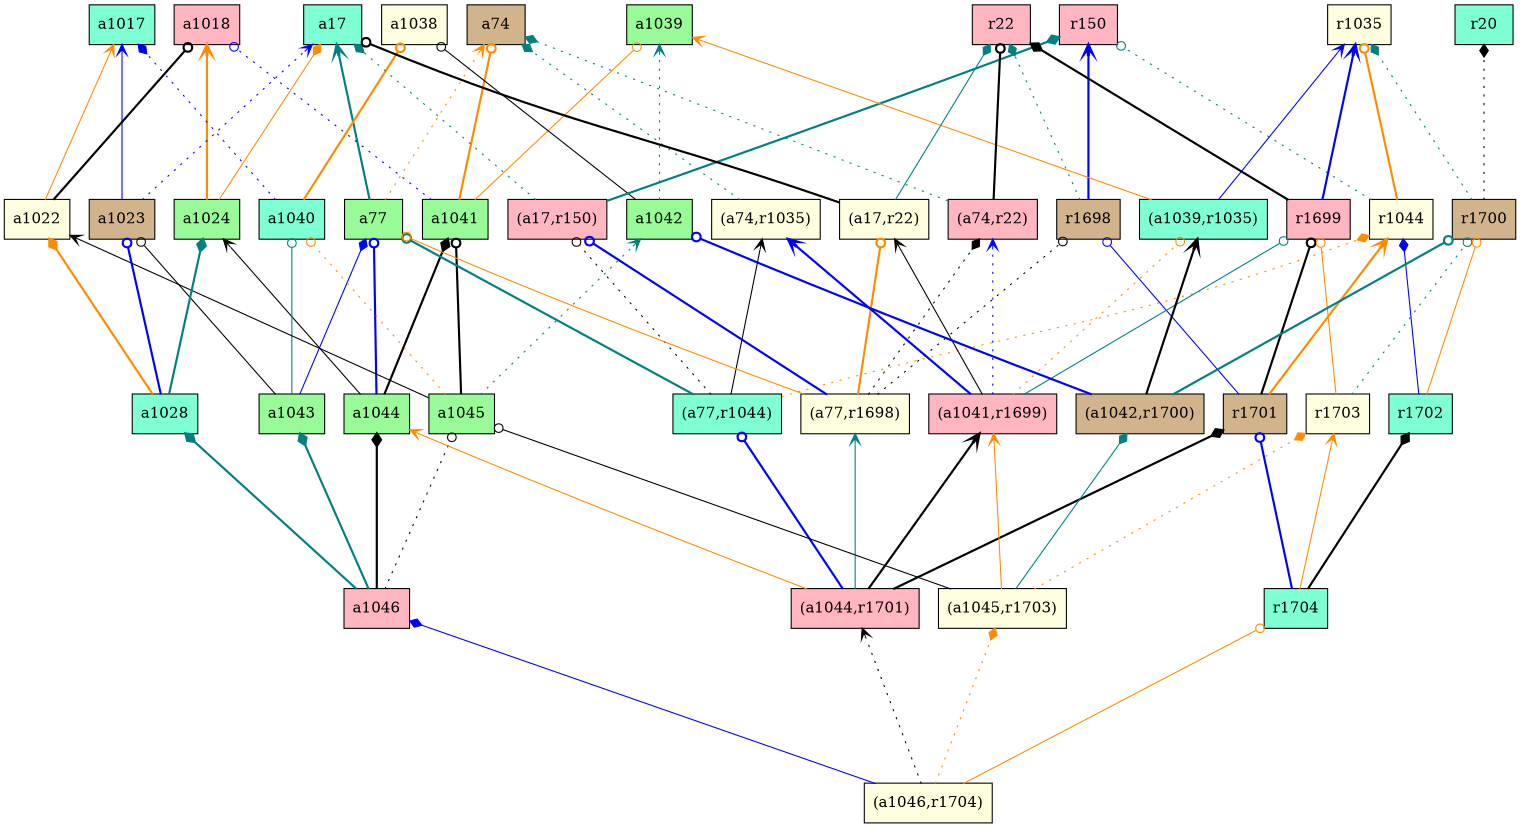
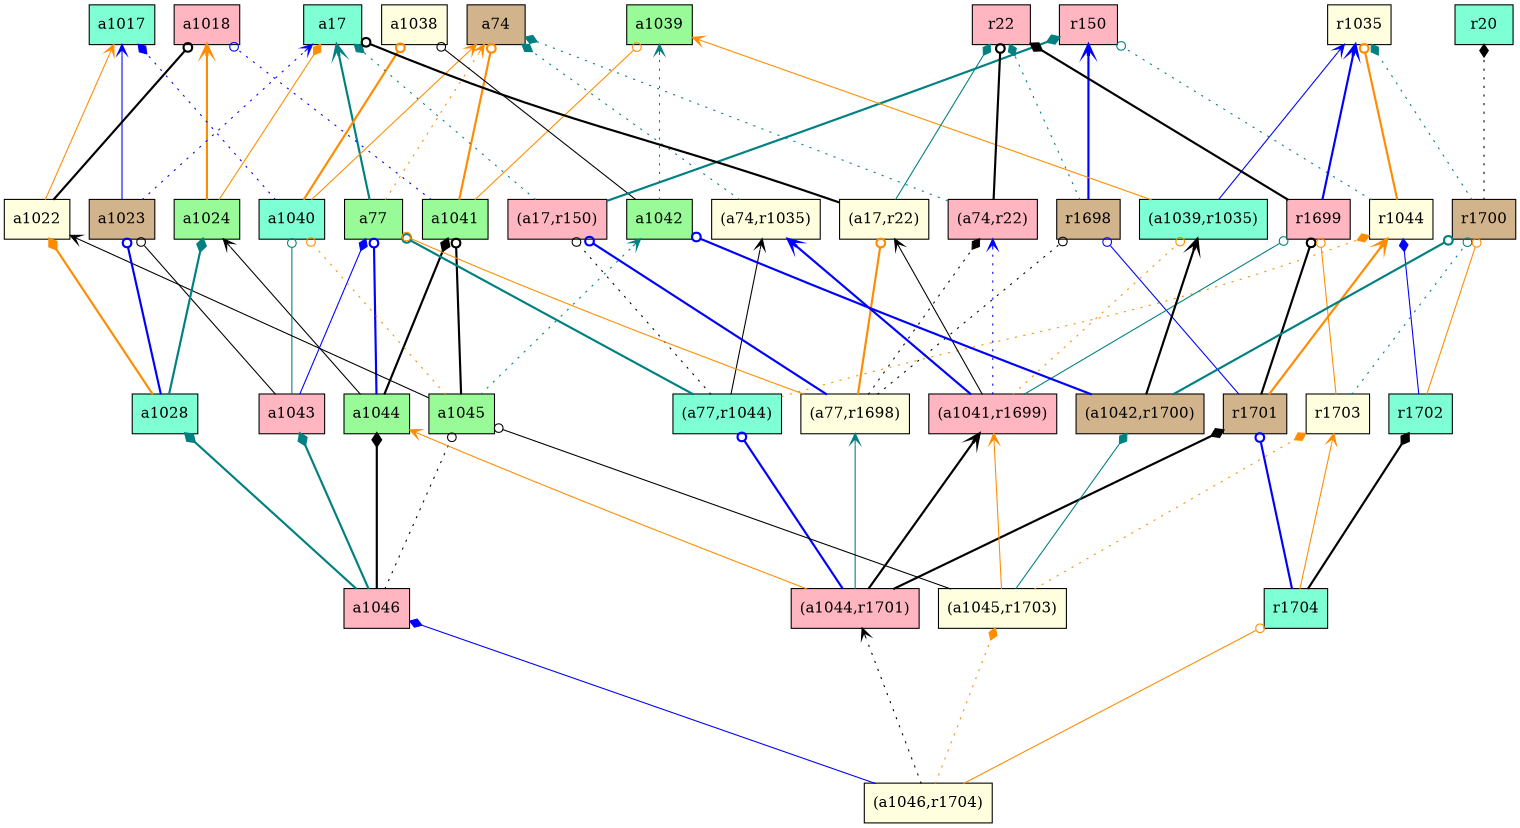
edge "a1040" -> "a74": added
node "a1043": fillcolor palegreen -> lightpink
